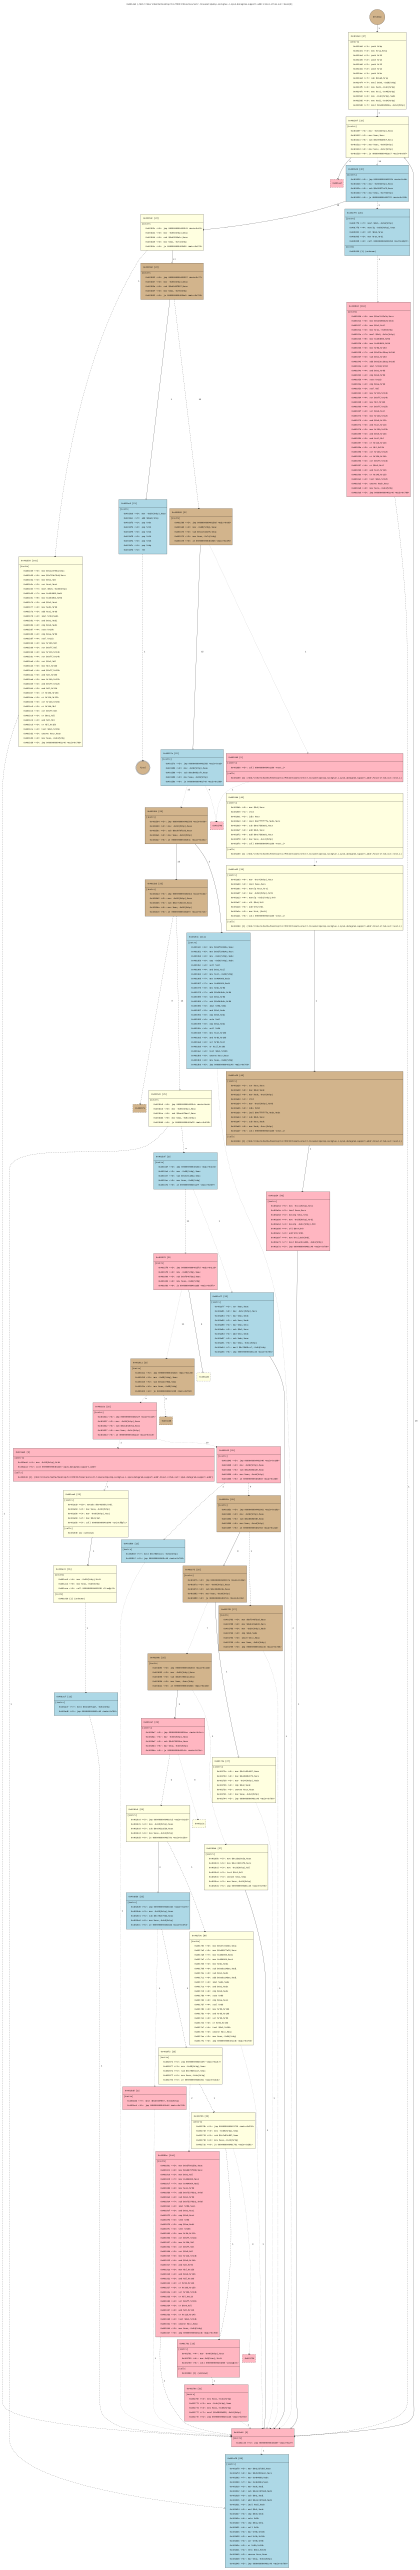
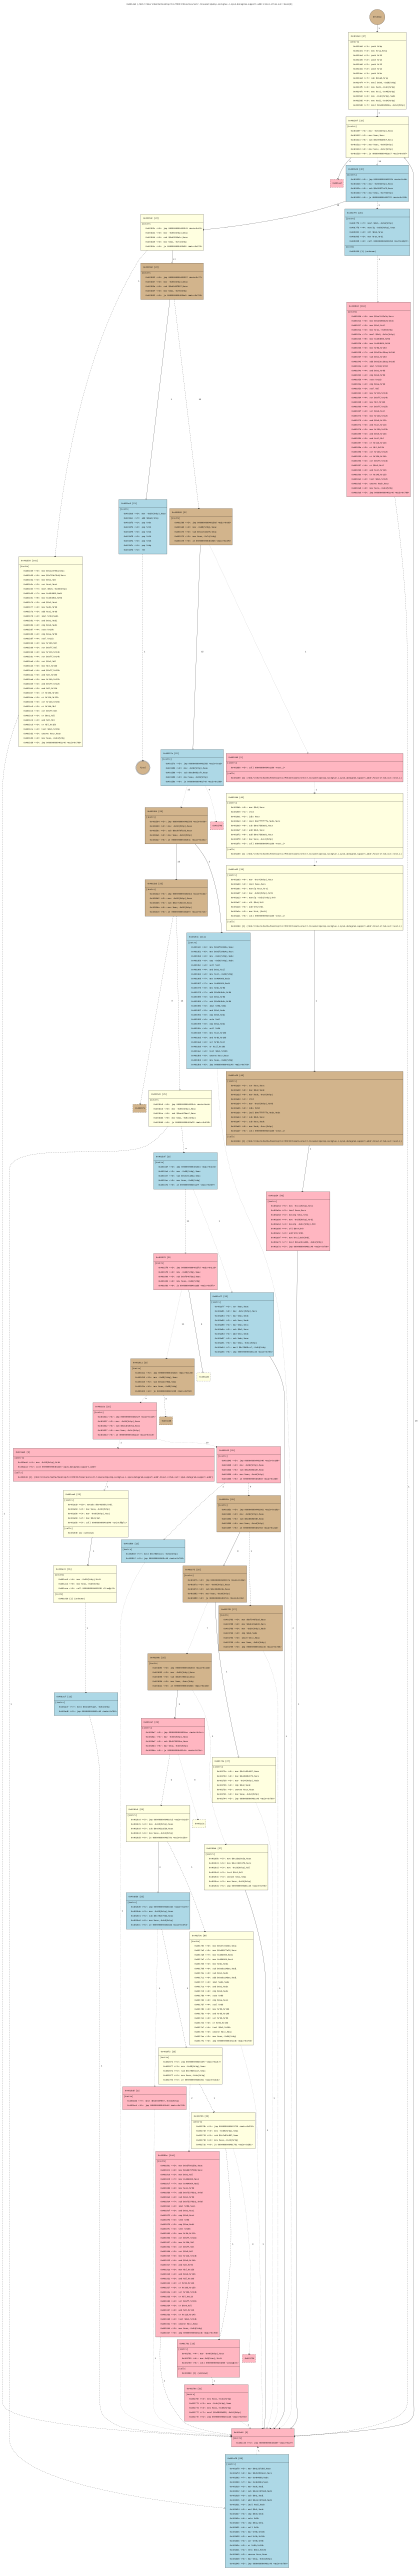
edge "0x4019d6 [5]" -> "0x401749": now "0x4019d6 [5]" -> "0x4019db [40]"
edge "0x401c46 [5]" -> "0x401af8 [88]": reversed
